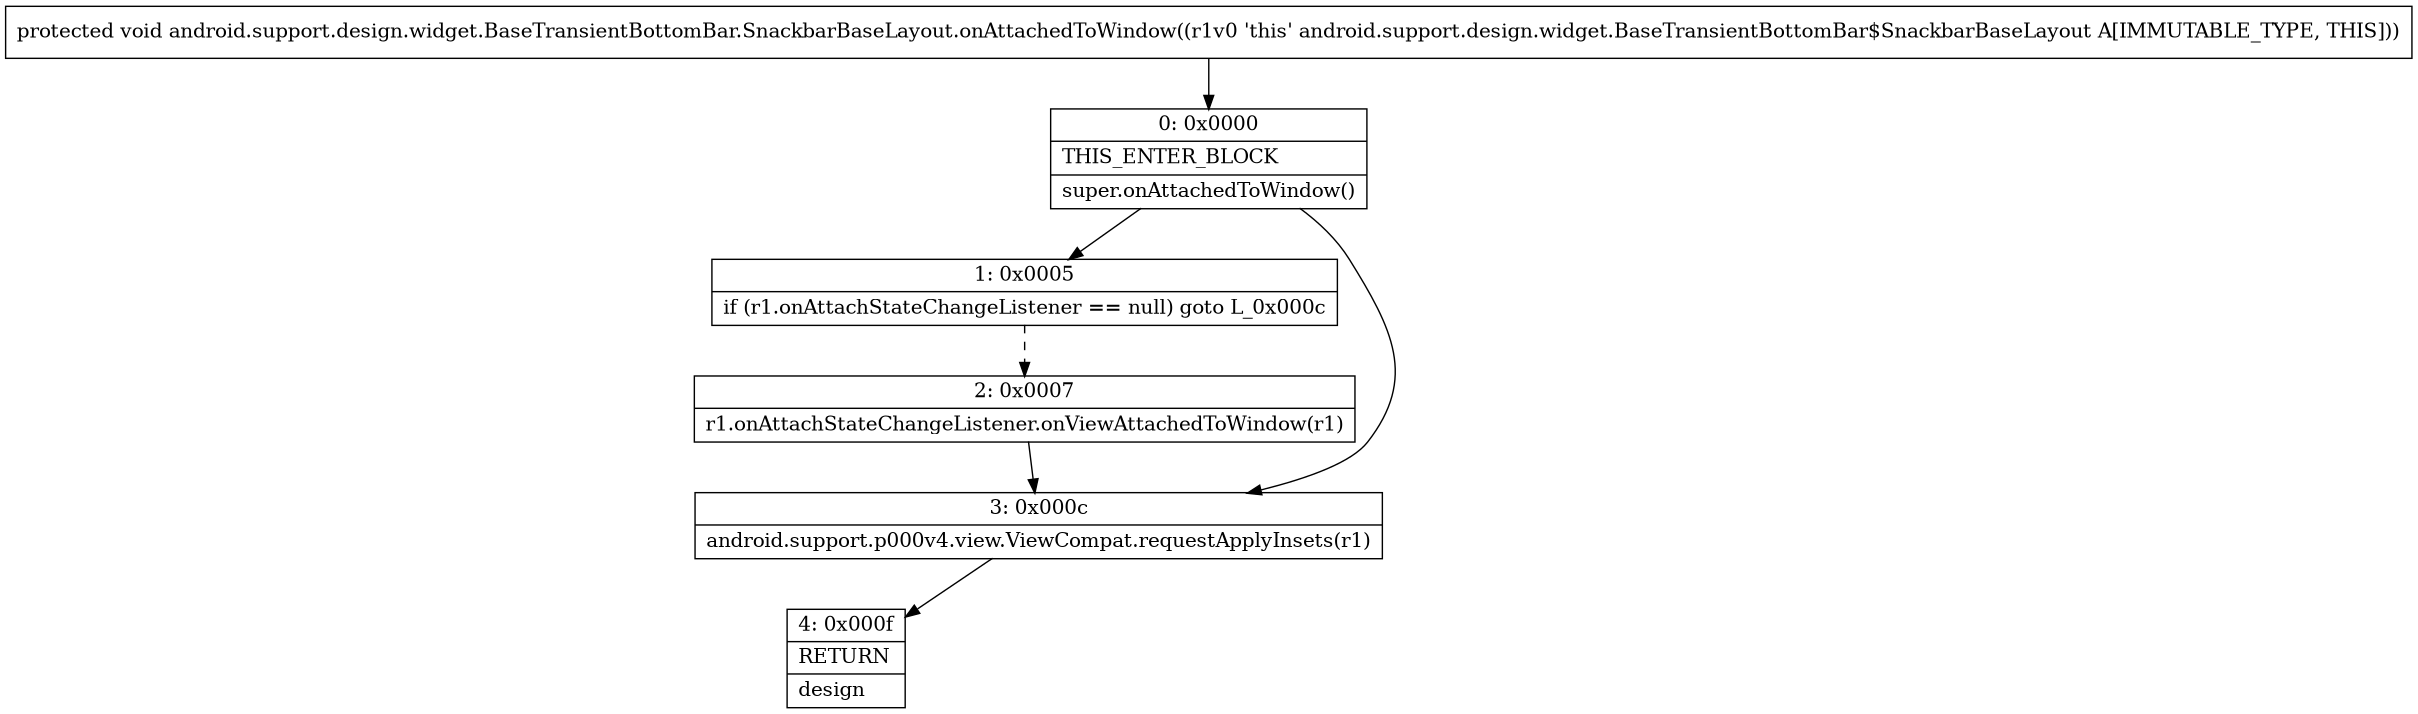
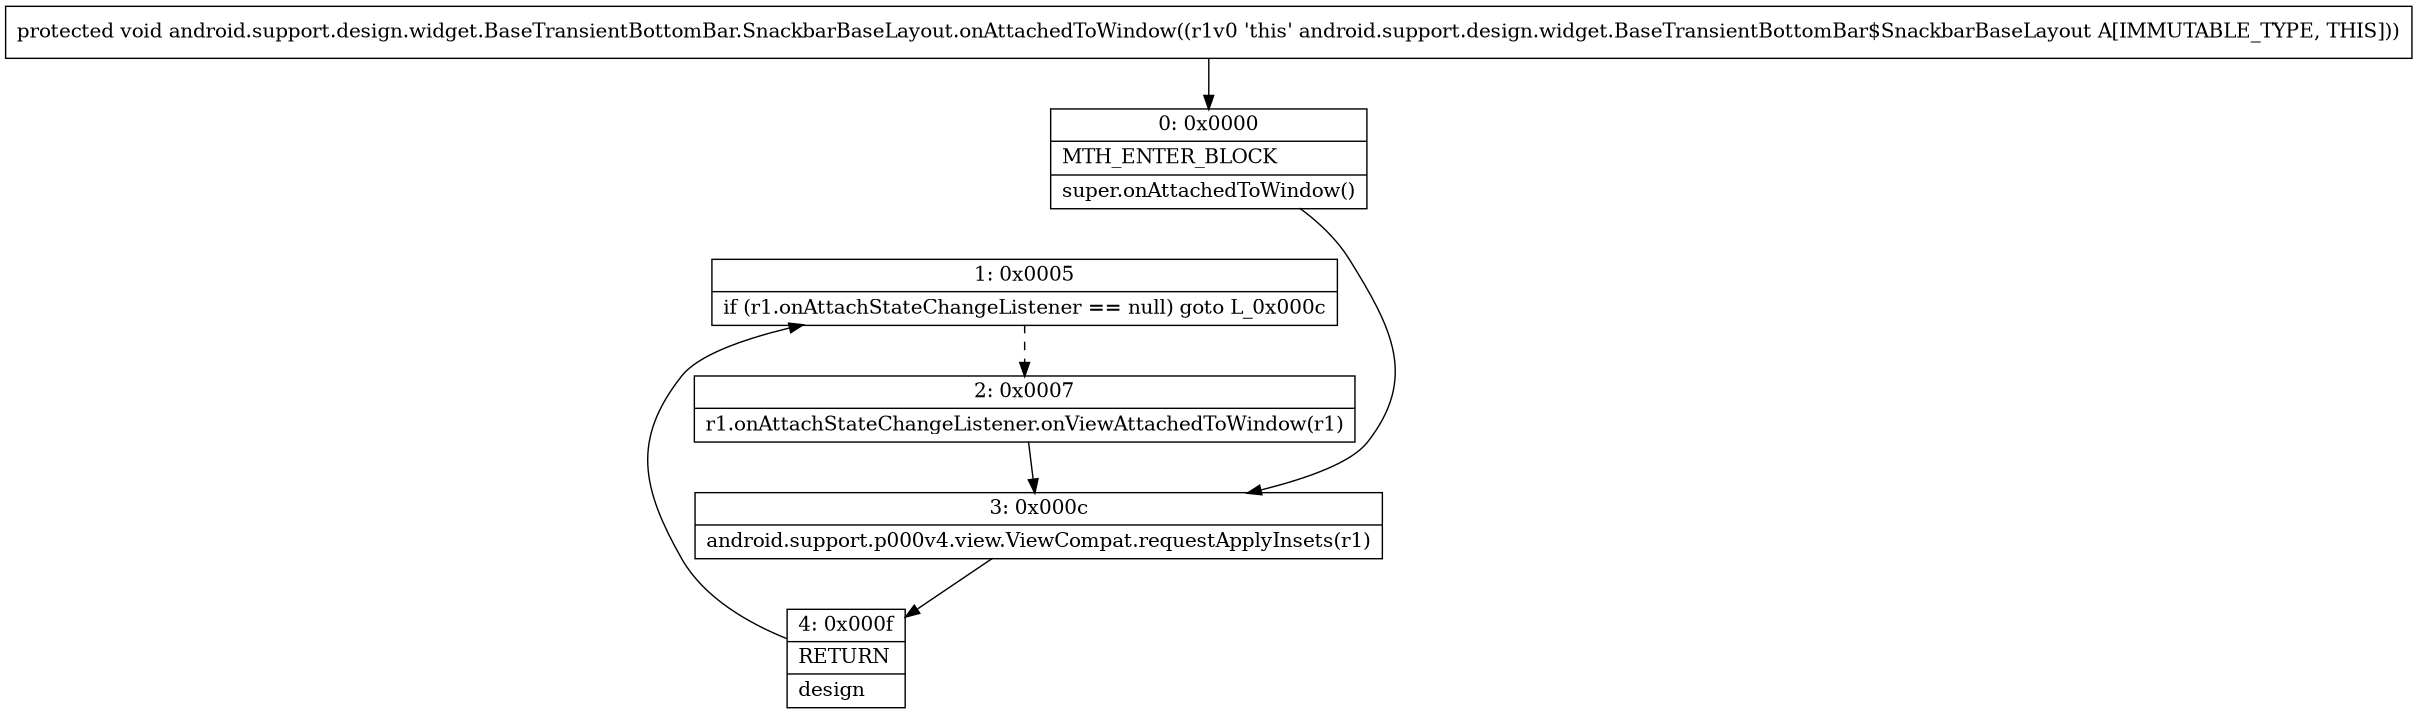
node "0: 0x0000": text "THIS_ENTER_BLOCK" -> "MTH_ENTER_BLOCK"
edge "0: 0x0000" -> "1: 0x0005": now "4: 0x000f" -> "1: 0x0005"
